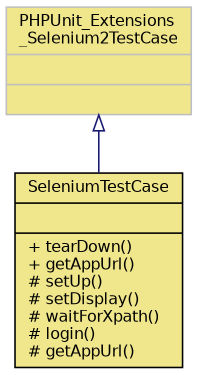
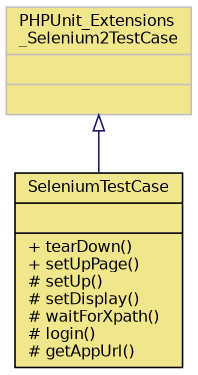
node "SeleniumTestCase": text "+ getAppUrl()" -> "+ setUpPage()"
